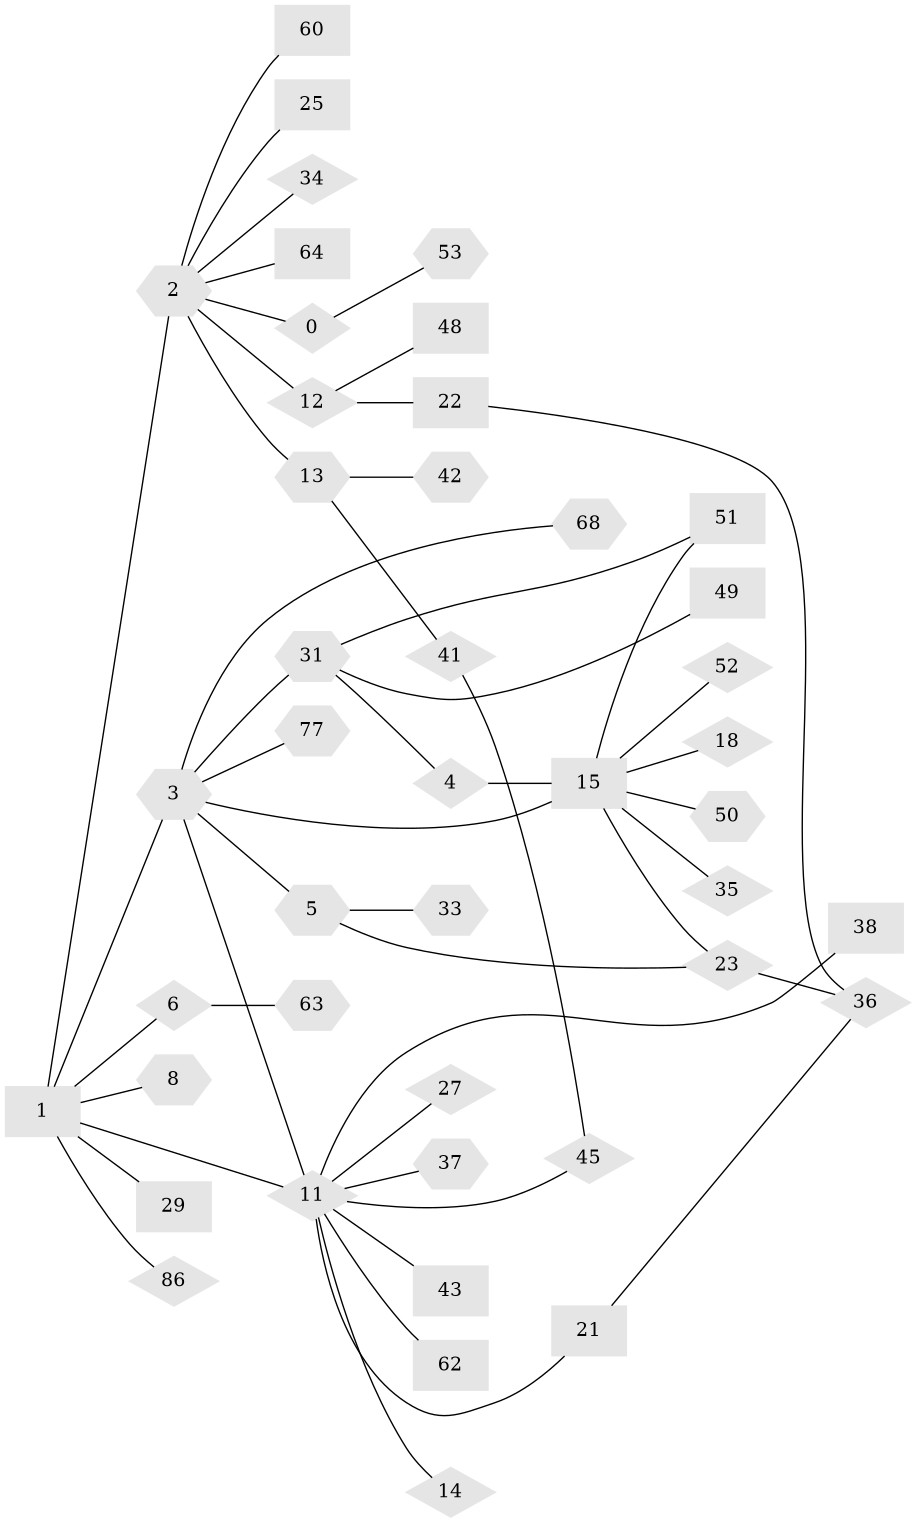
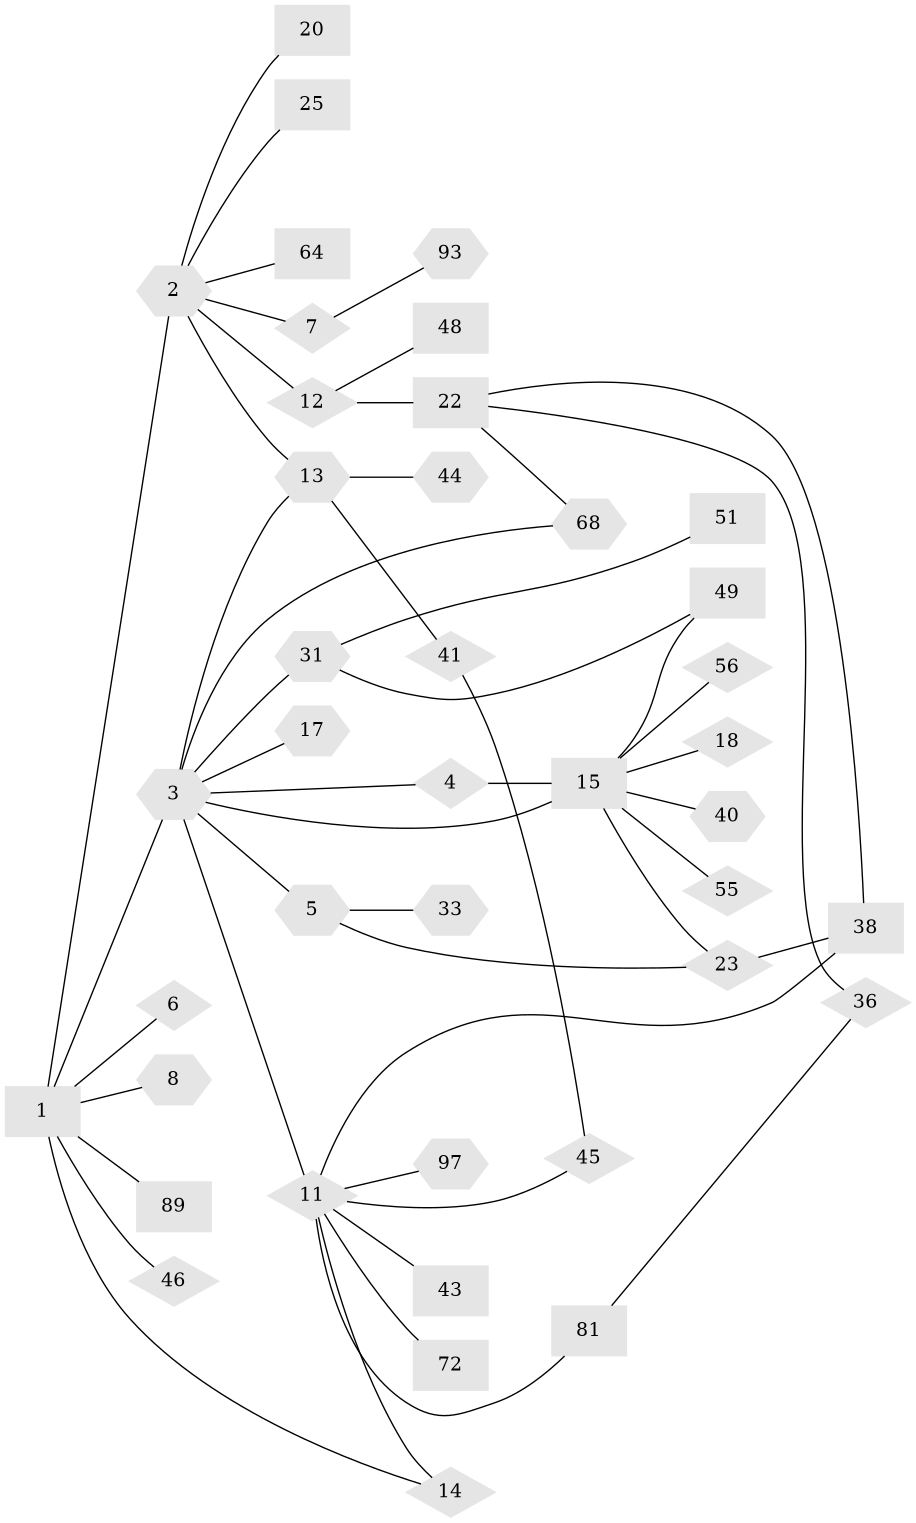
node "60": label "60" -> "20"
node "34": removed
node "53": label "53" -> "93"
node "0": label "0" -> "7"
edge "22" -- "68": added
node "42": label "42" -> "44"
edge "22" -- "38": added
edge "13" -- "3": added
edge "51" -- "15": now "49" -- "15"
node "52": label "52" -> "56"
edge "31" -- "4": now "3" -- "4"
node "77": label "77" -> "17"
node "50": label "50" -> "40"
node "35": label "35" -> "55"
edge "23" -- "36": now "23" -- "38"
node "63": removed
node "27": removed
edge "1" -- "11": now "1" -- "14"
node "37": label "37" -> "97"
node "29": label "29" -> "89"
node "86": label "86" -> "46"
node "21": label "21" -> "81"
node "62": label "62" -> "72"
